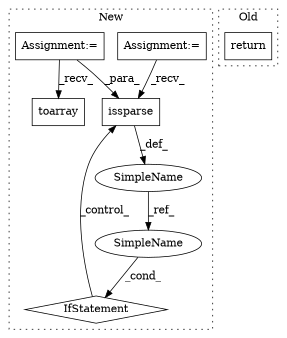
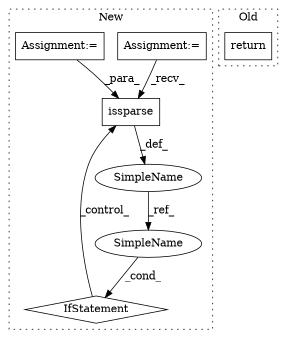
node "toarray": removed
